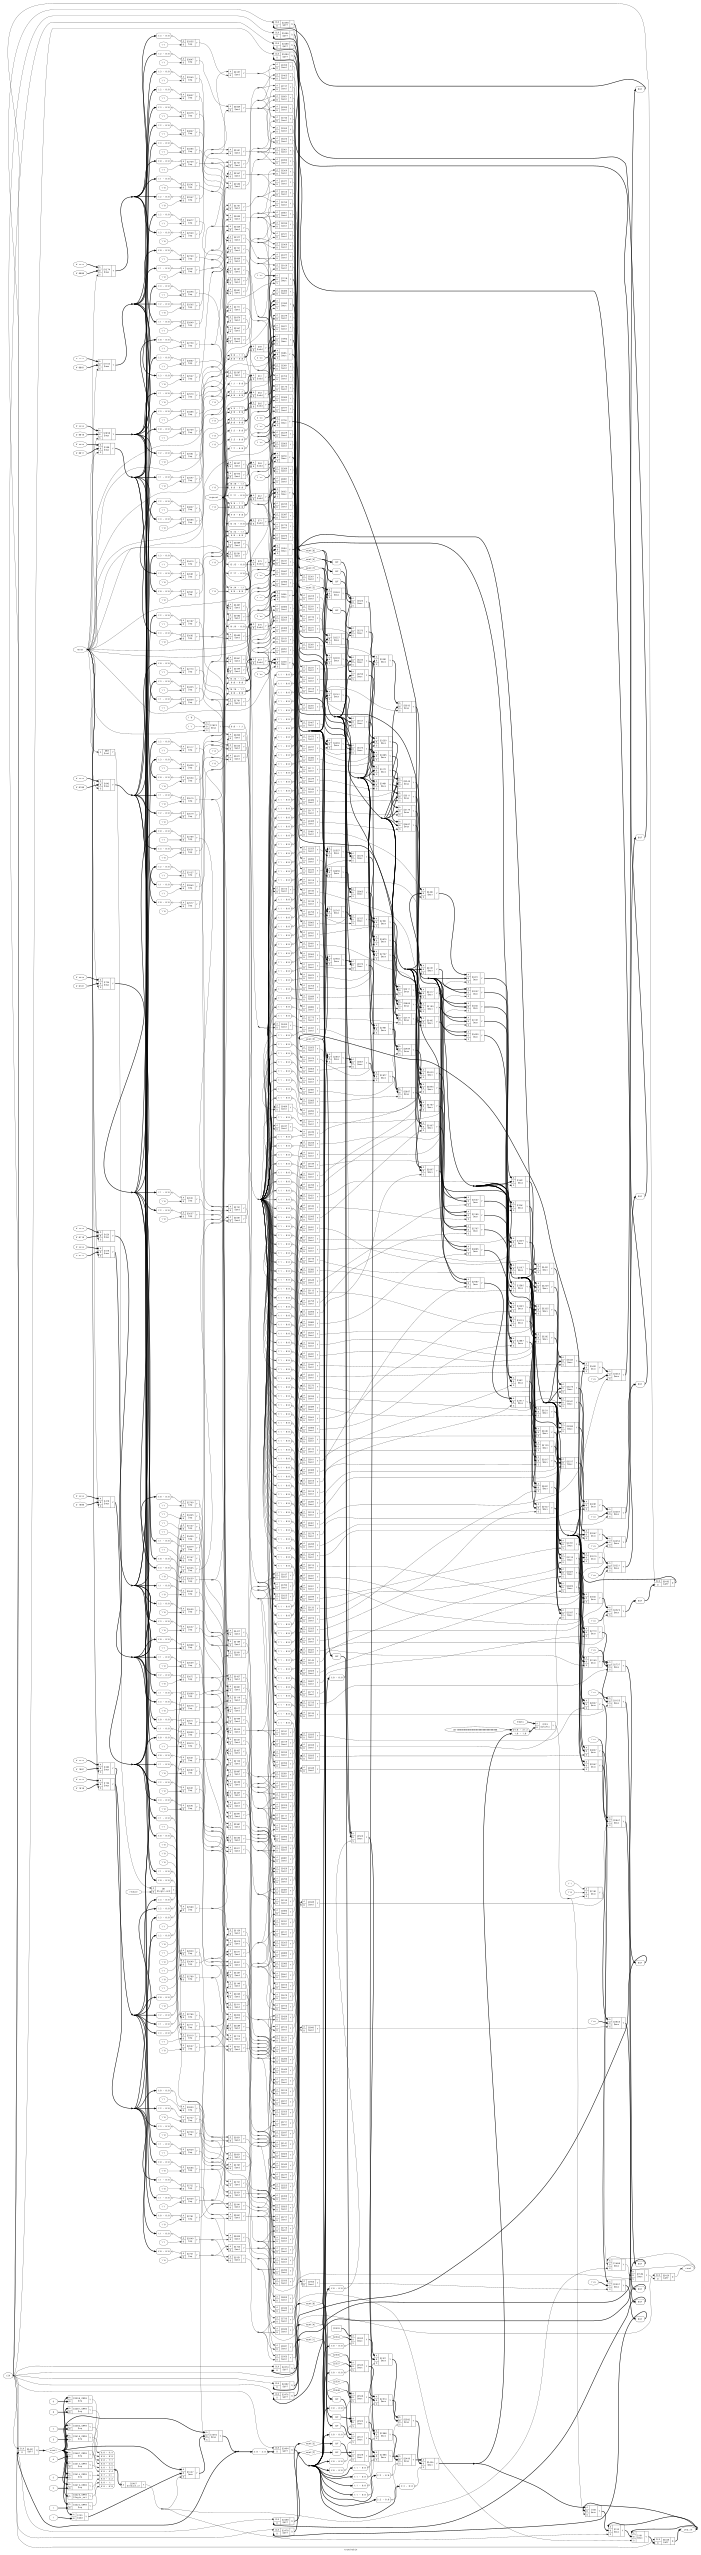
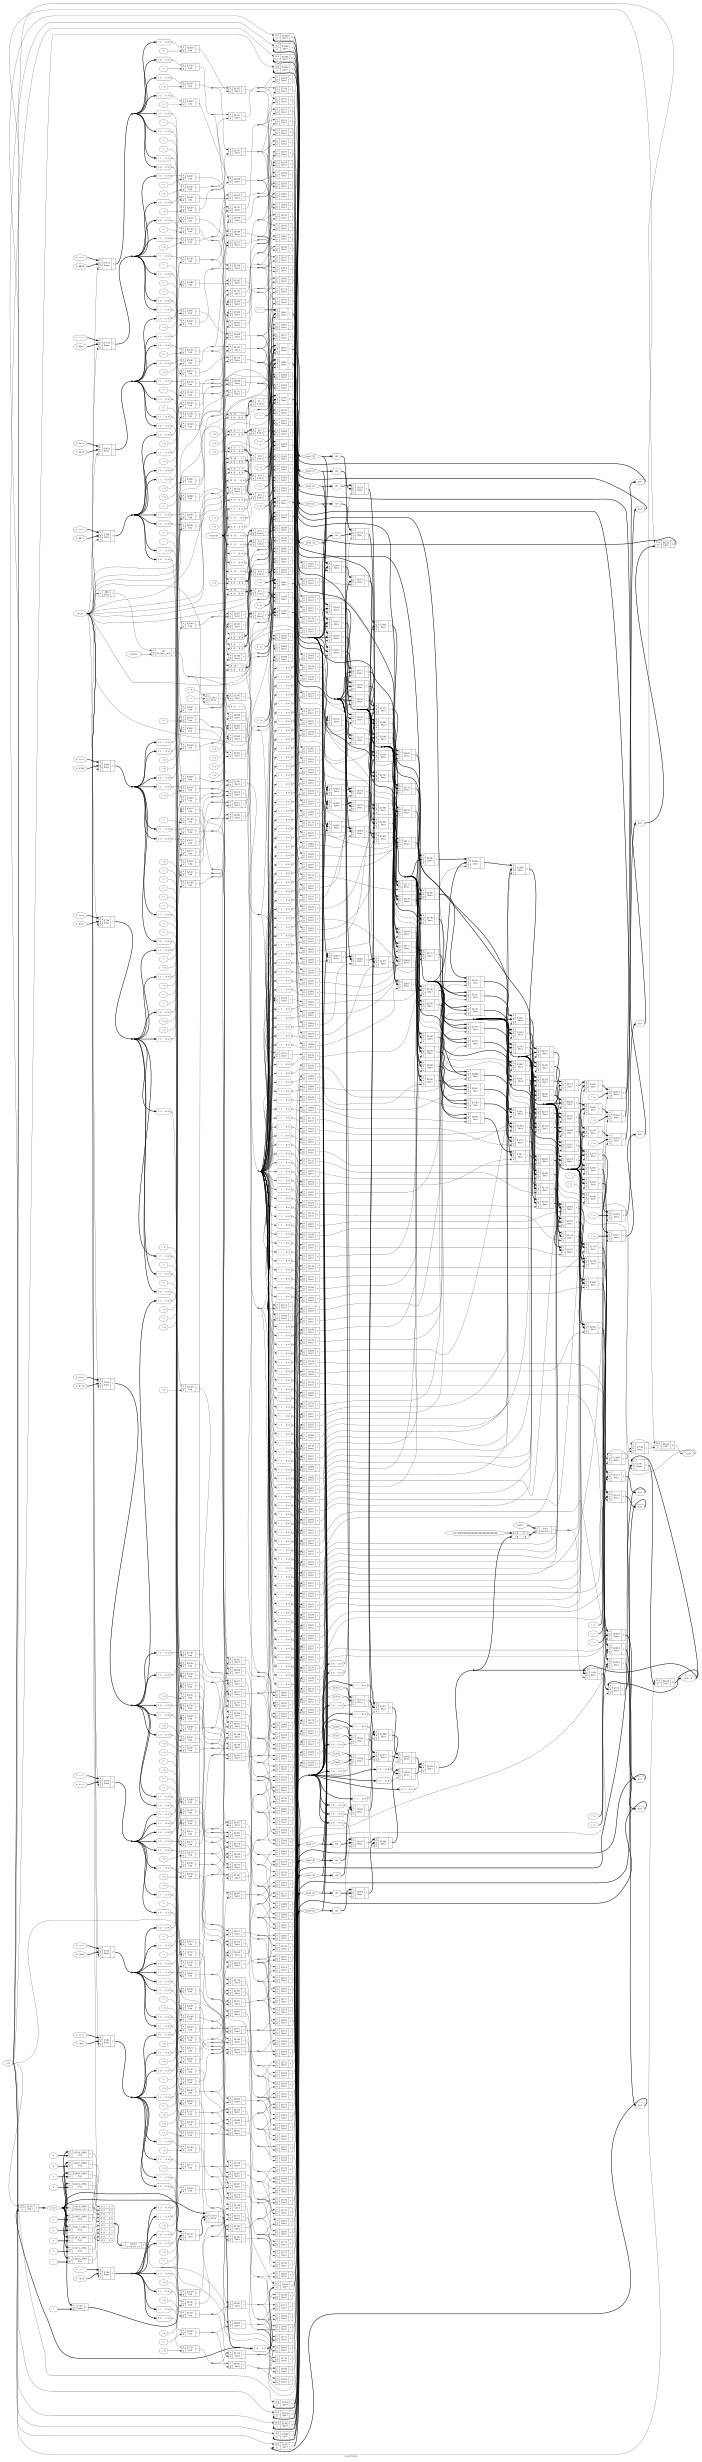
node "4": added
node "$2533": shape box -> diamond
